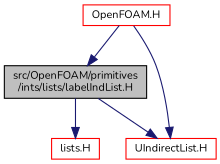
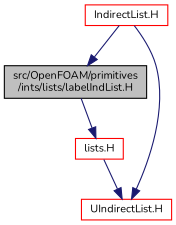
node "OpenFOAM.H": label "OpenFOAM.H" -> "IndirectList.H"
edge "src/OpenFOAM/primitives /ints/lists/labelIndList.H" -> "UIndirectList.H": now "lists.H" -> "UIndirectList.H"
